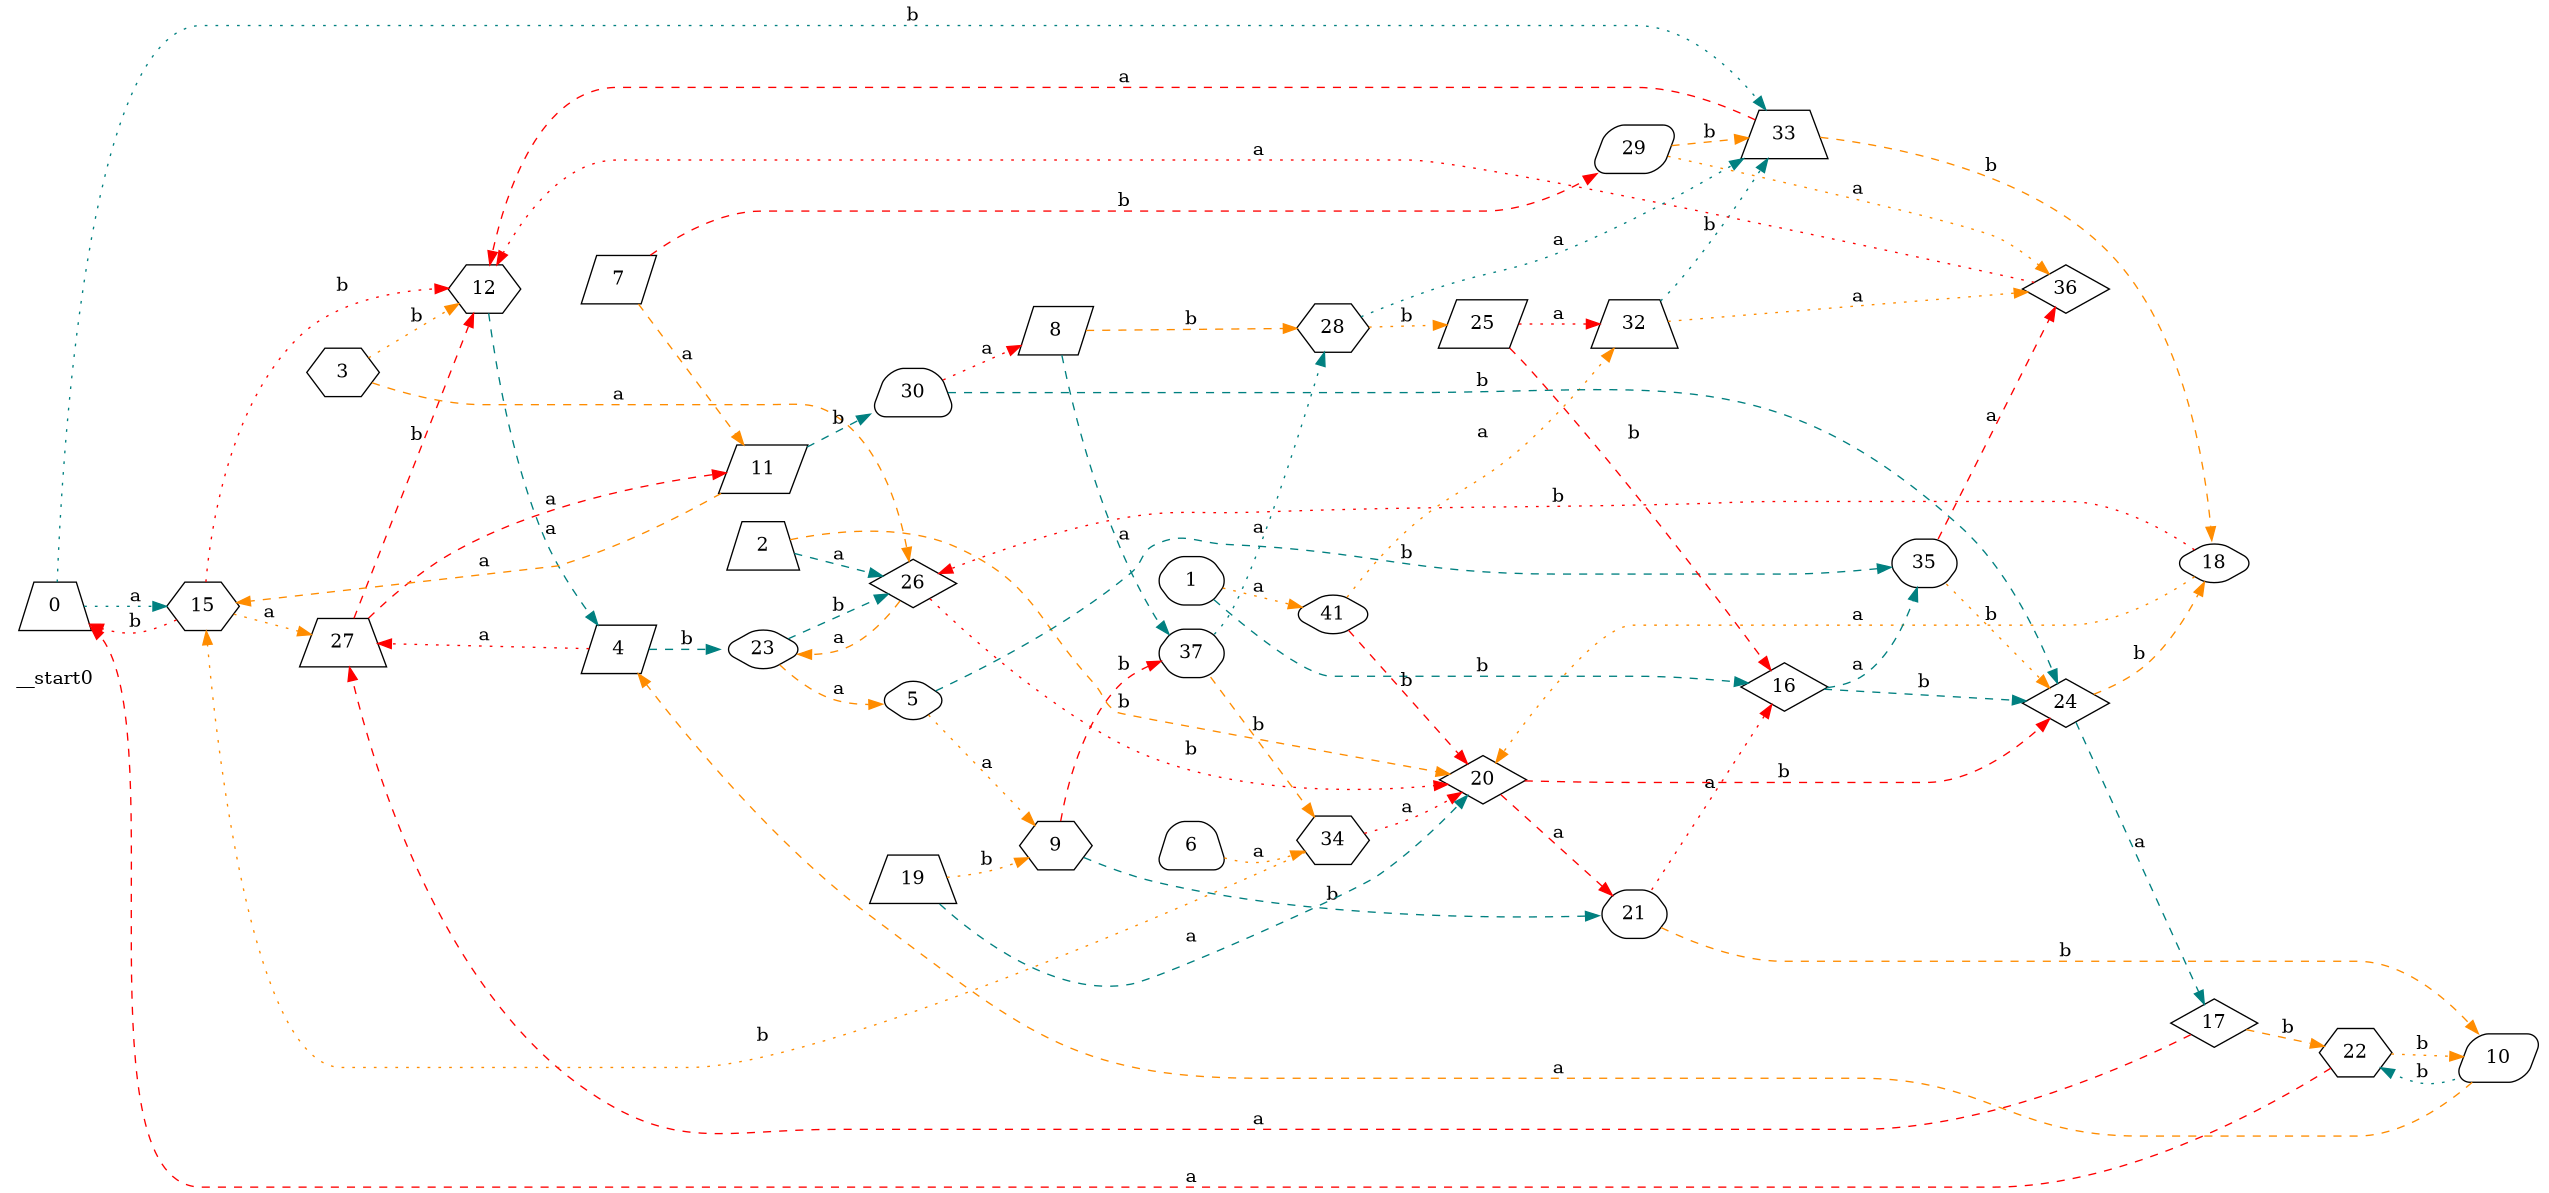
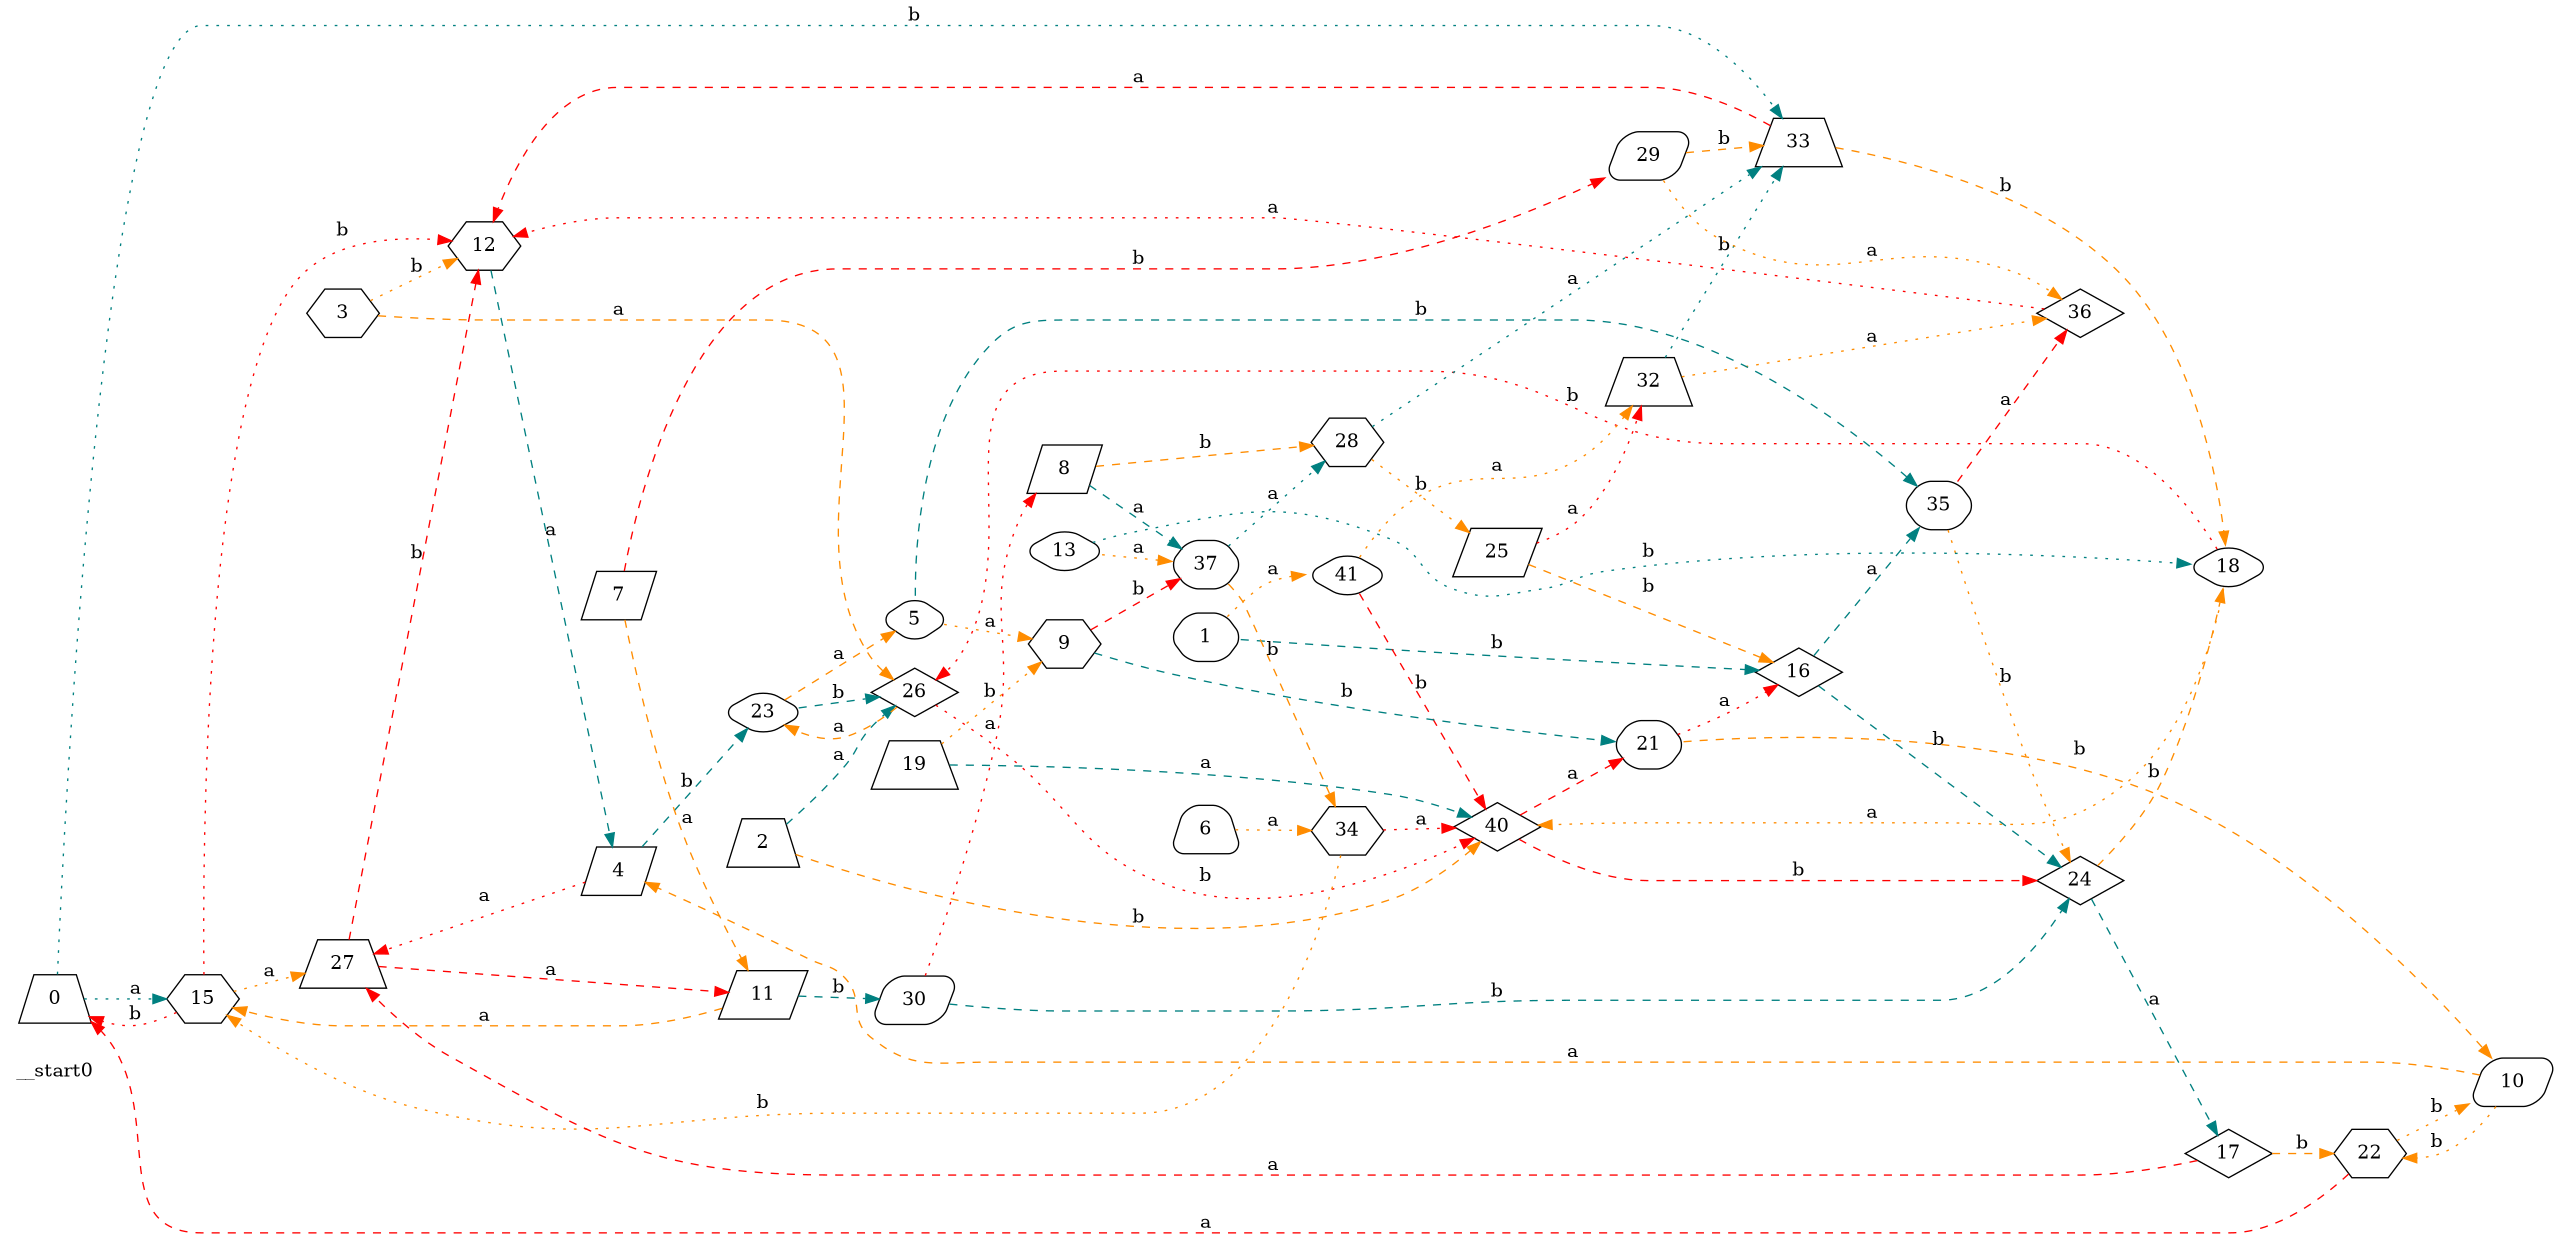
node "30": shape trapezium -> parallelogram
edge "25" -> "16": color red -> darkorange
node "13": added
node "20": label "20" -> "40"
edge "10" -> "22": color teal -> darkorange
